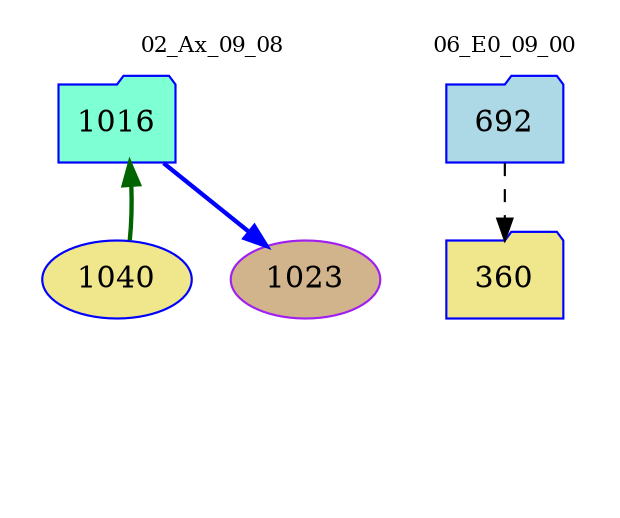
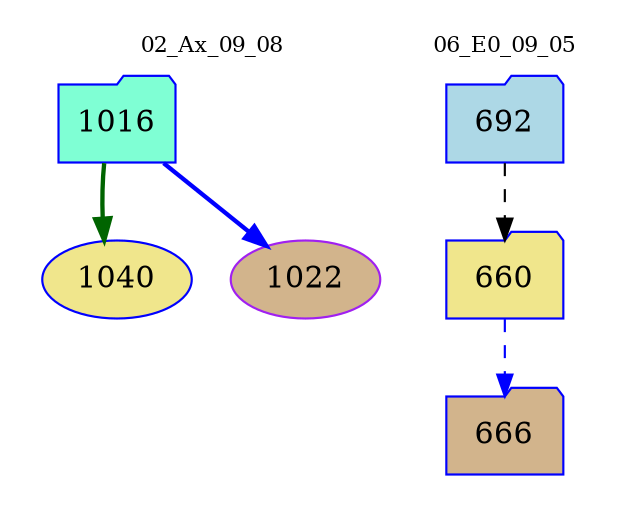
cluster "06_E0_09_00": label "06_E0_09_00" -> "06_E0_09_05"
edge "1040" -> "1016": reversed
node "1023": label "1023" -> "1022"
node "360": label "360" -> "660"
node "666": added
